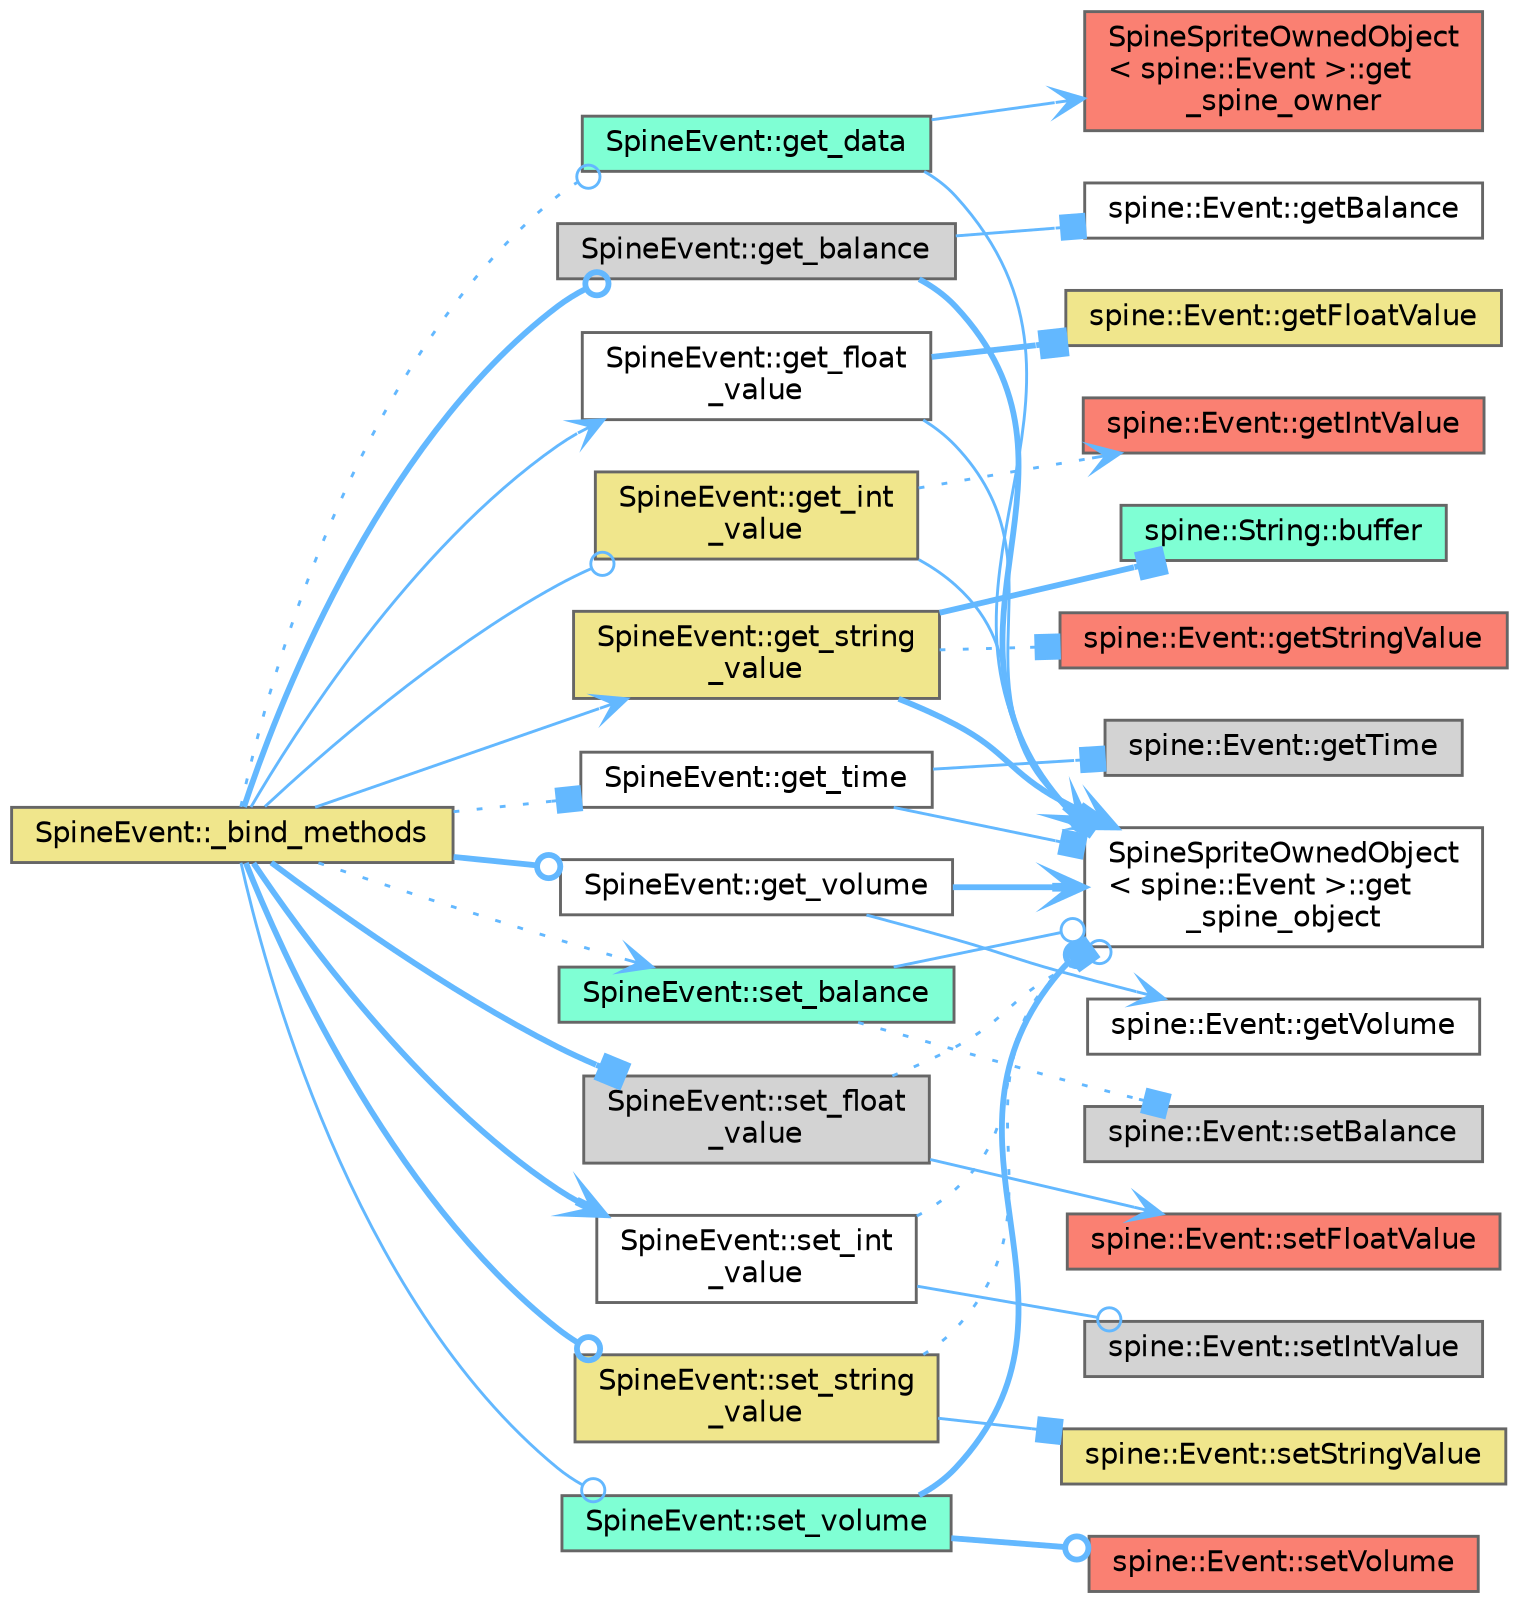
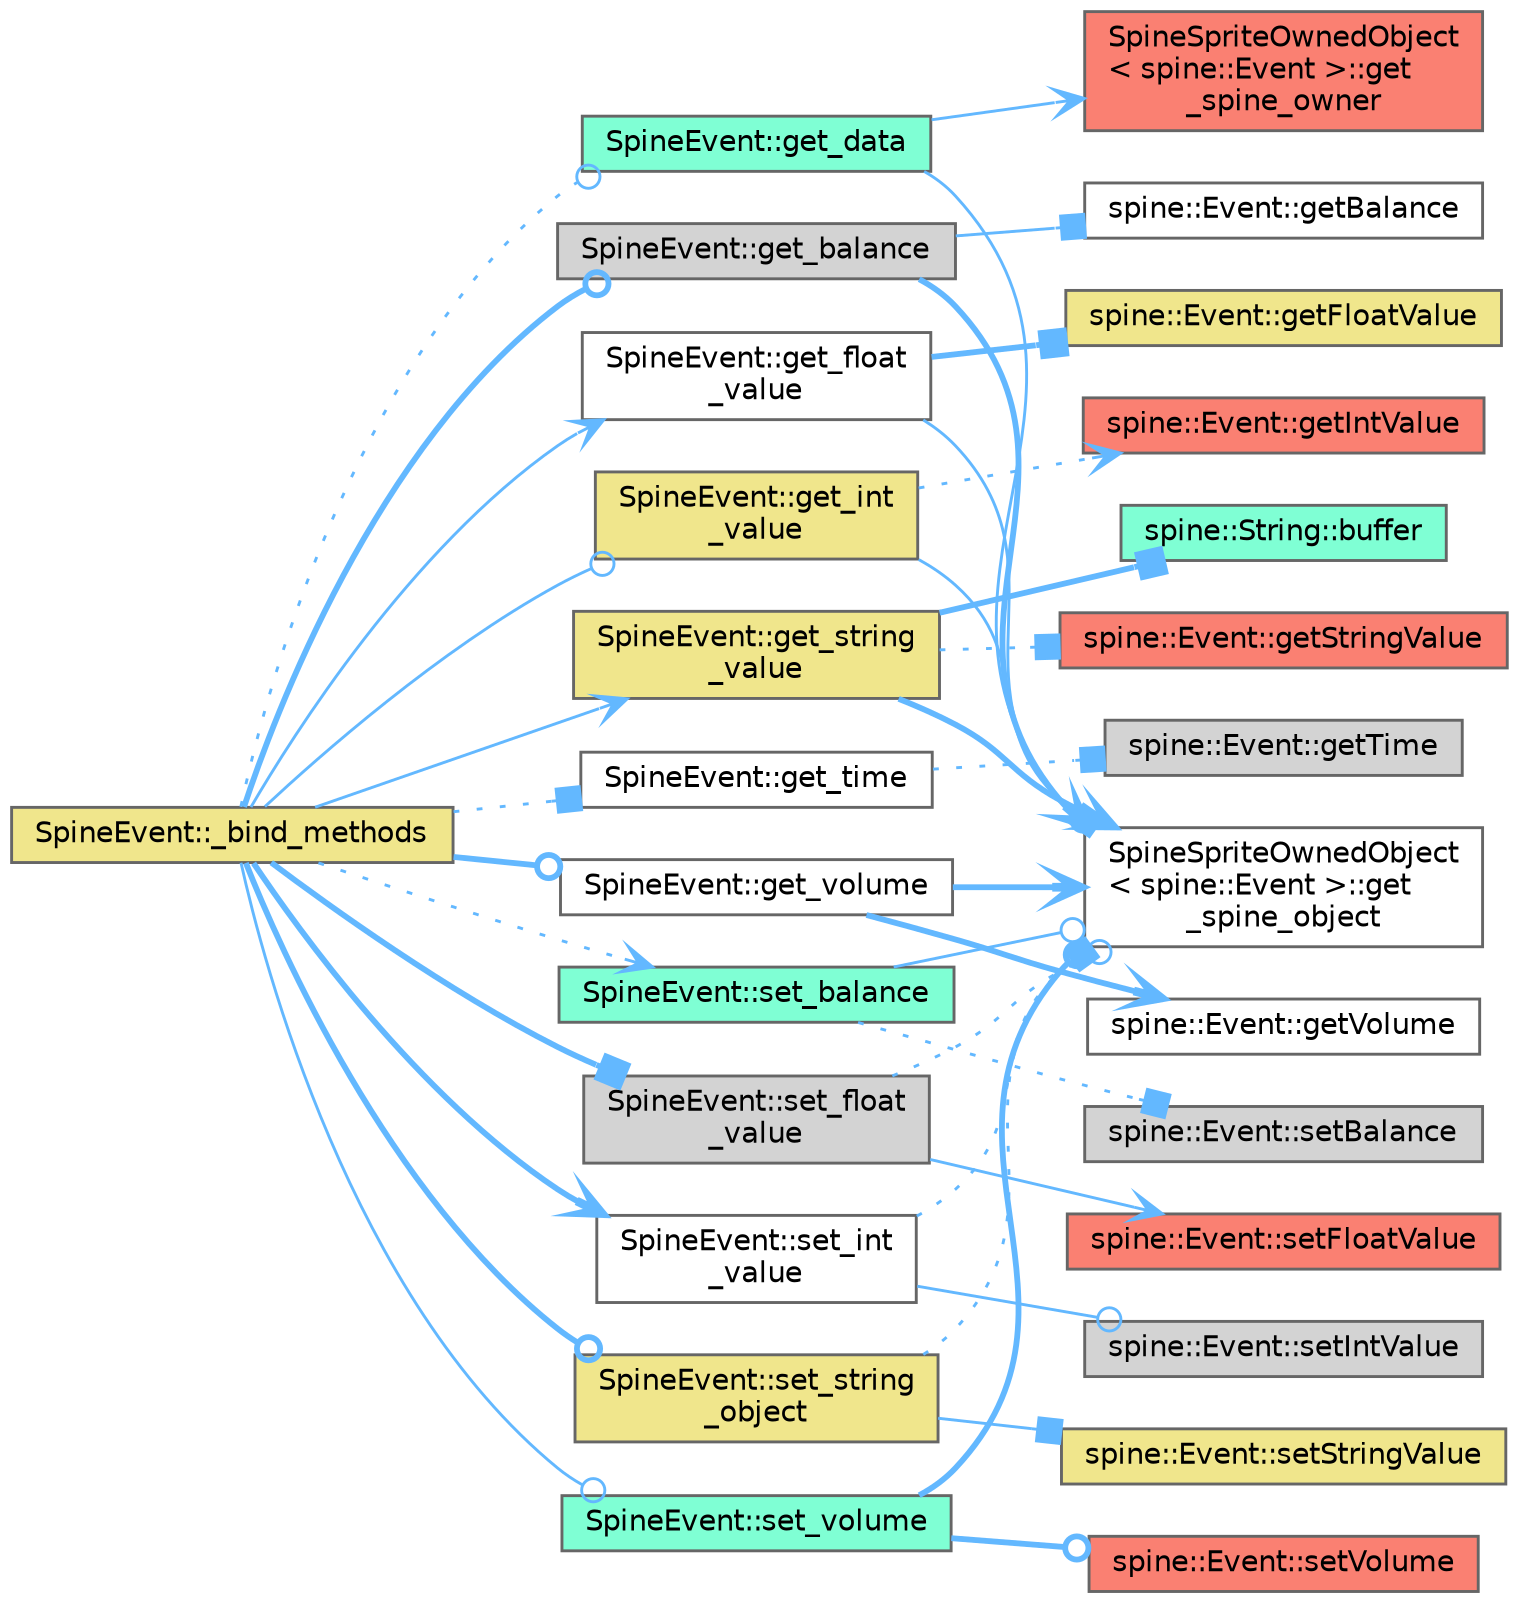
edge "SpineEvent::get_time" -> "spine::Event::getTime": style solid -> dotted
edge "SpineEvent::get_time" -> "SpineSpriteOwnedObject < spine::Event >::get _spine_object": removed
edge "SpineEvent::get_volume" -> "spine::Event::getVolume": style solid -> bold
node "SpineEvent::set_string _value": label "SpineEvent::set_string _value" -> "SpineEvent::set_string _object"
